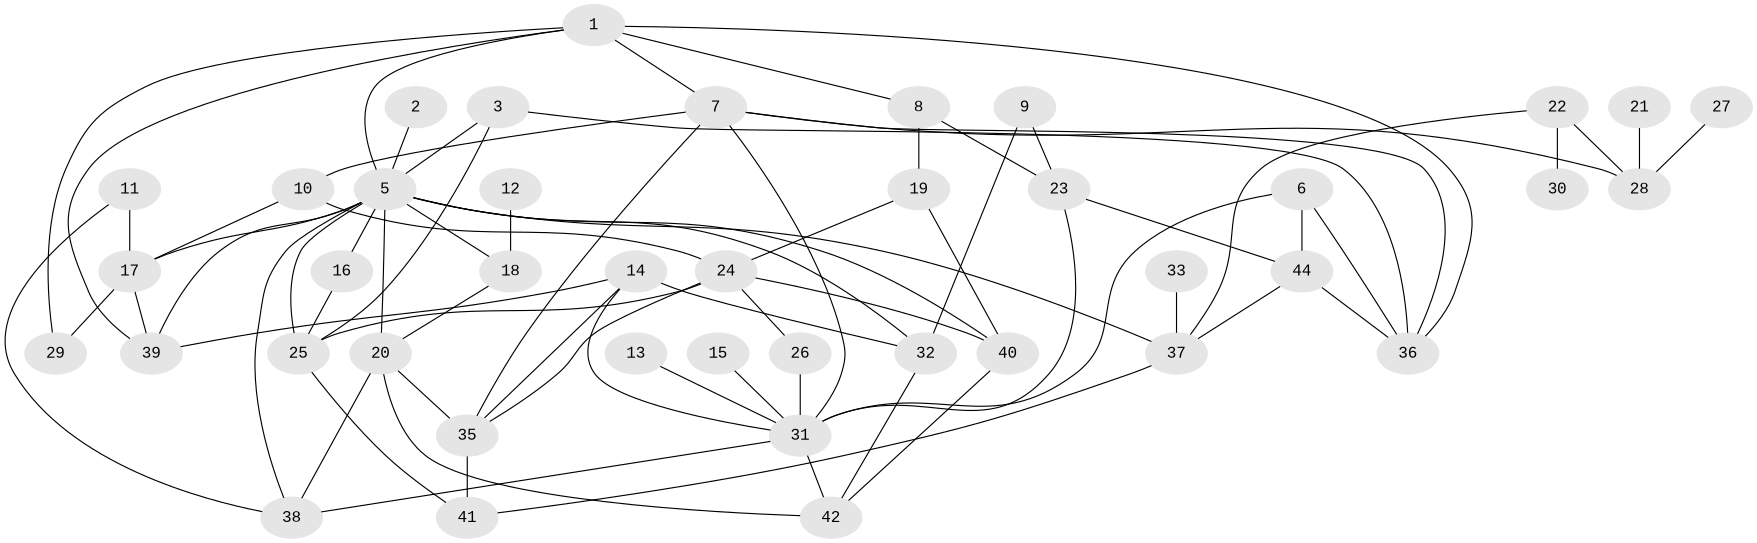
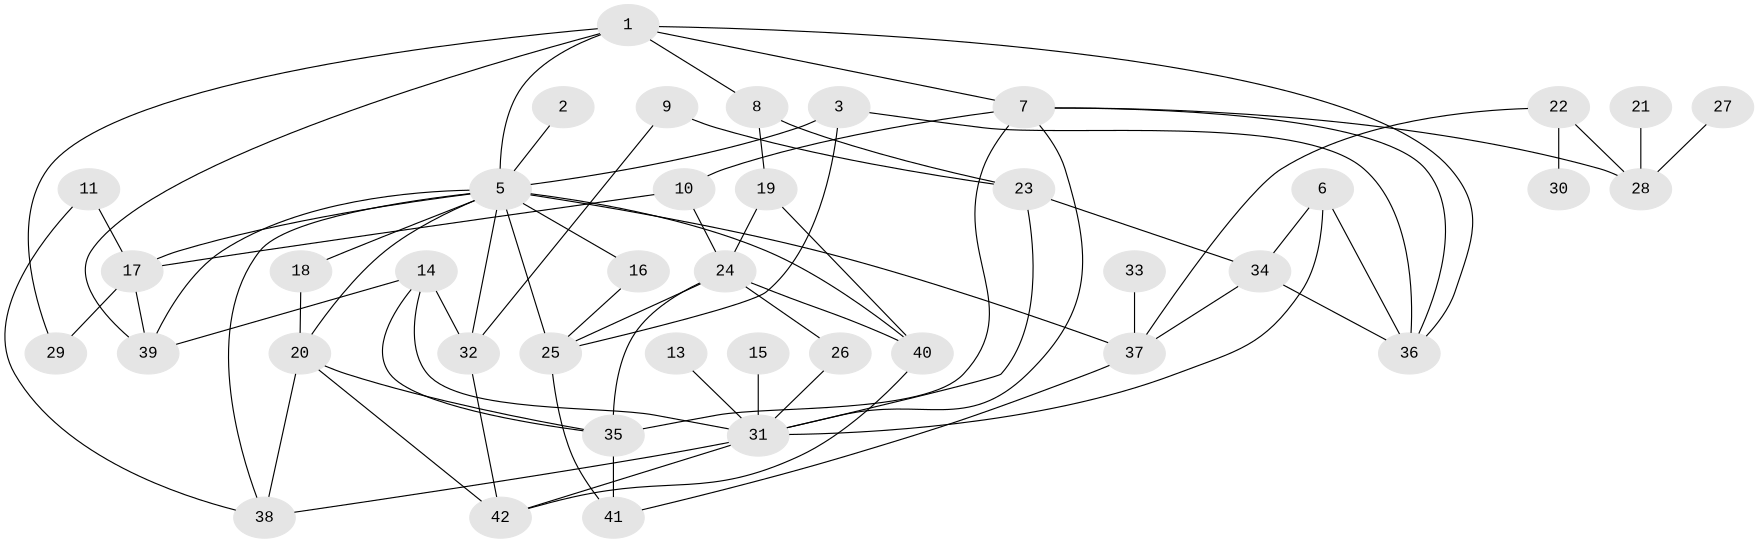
node "12": removed
node "44": label "44" -> "34"
